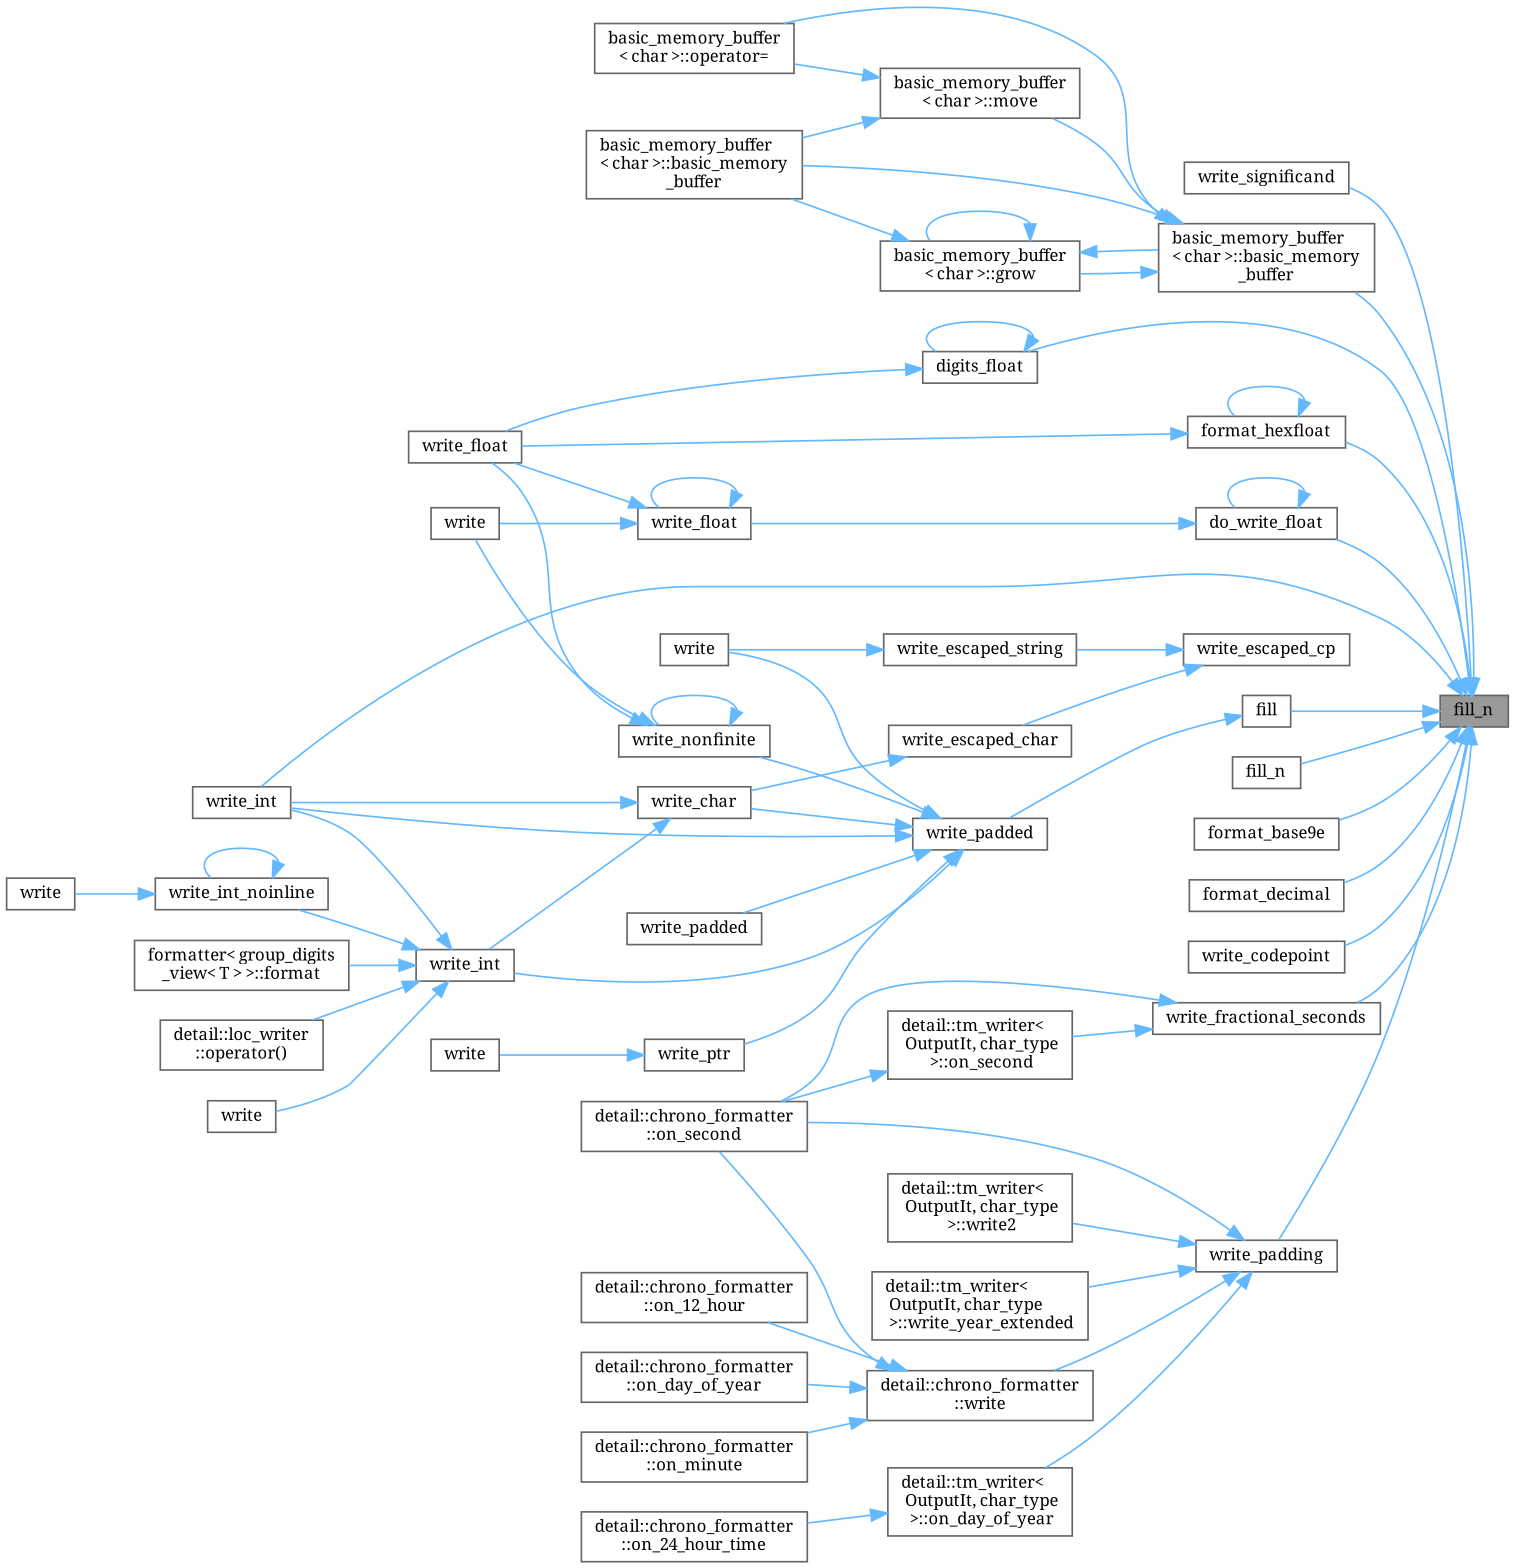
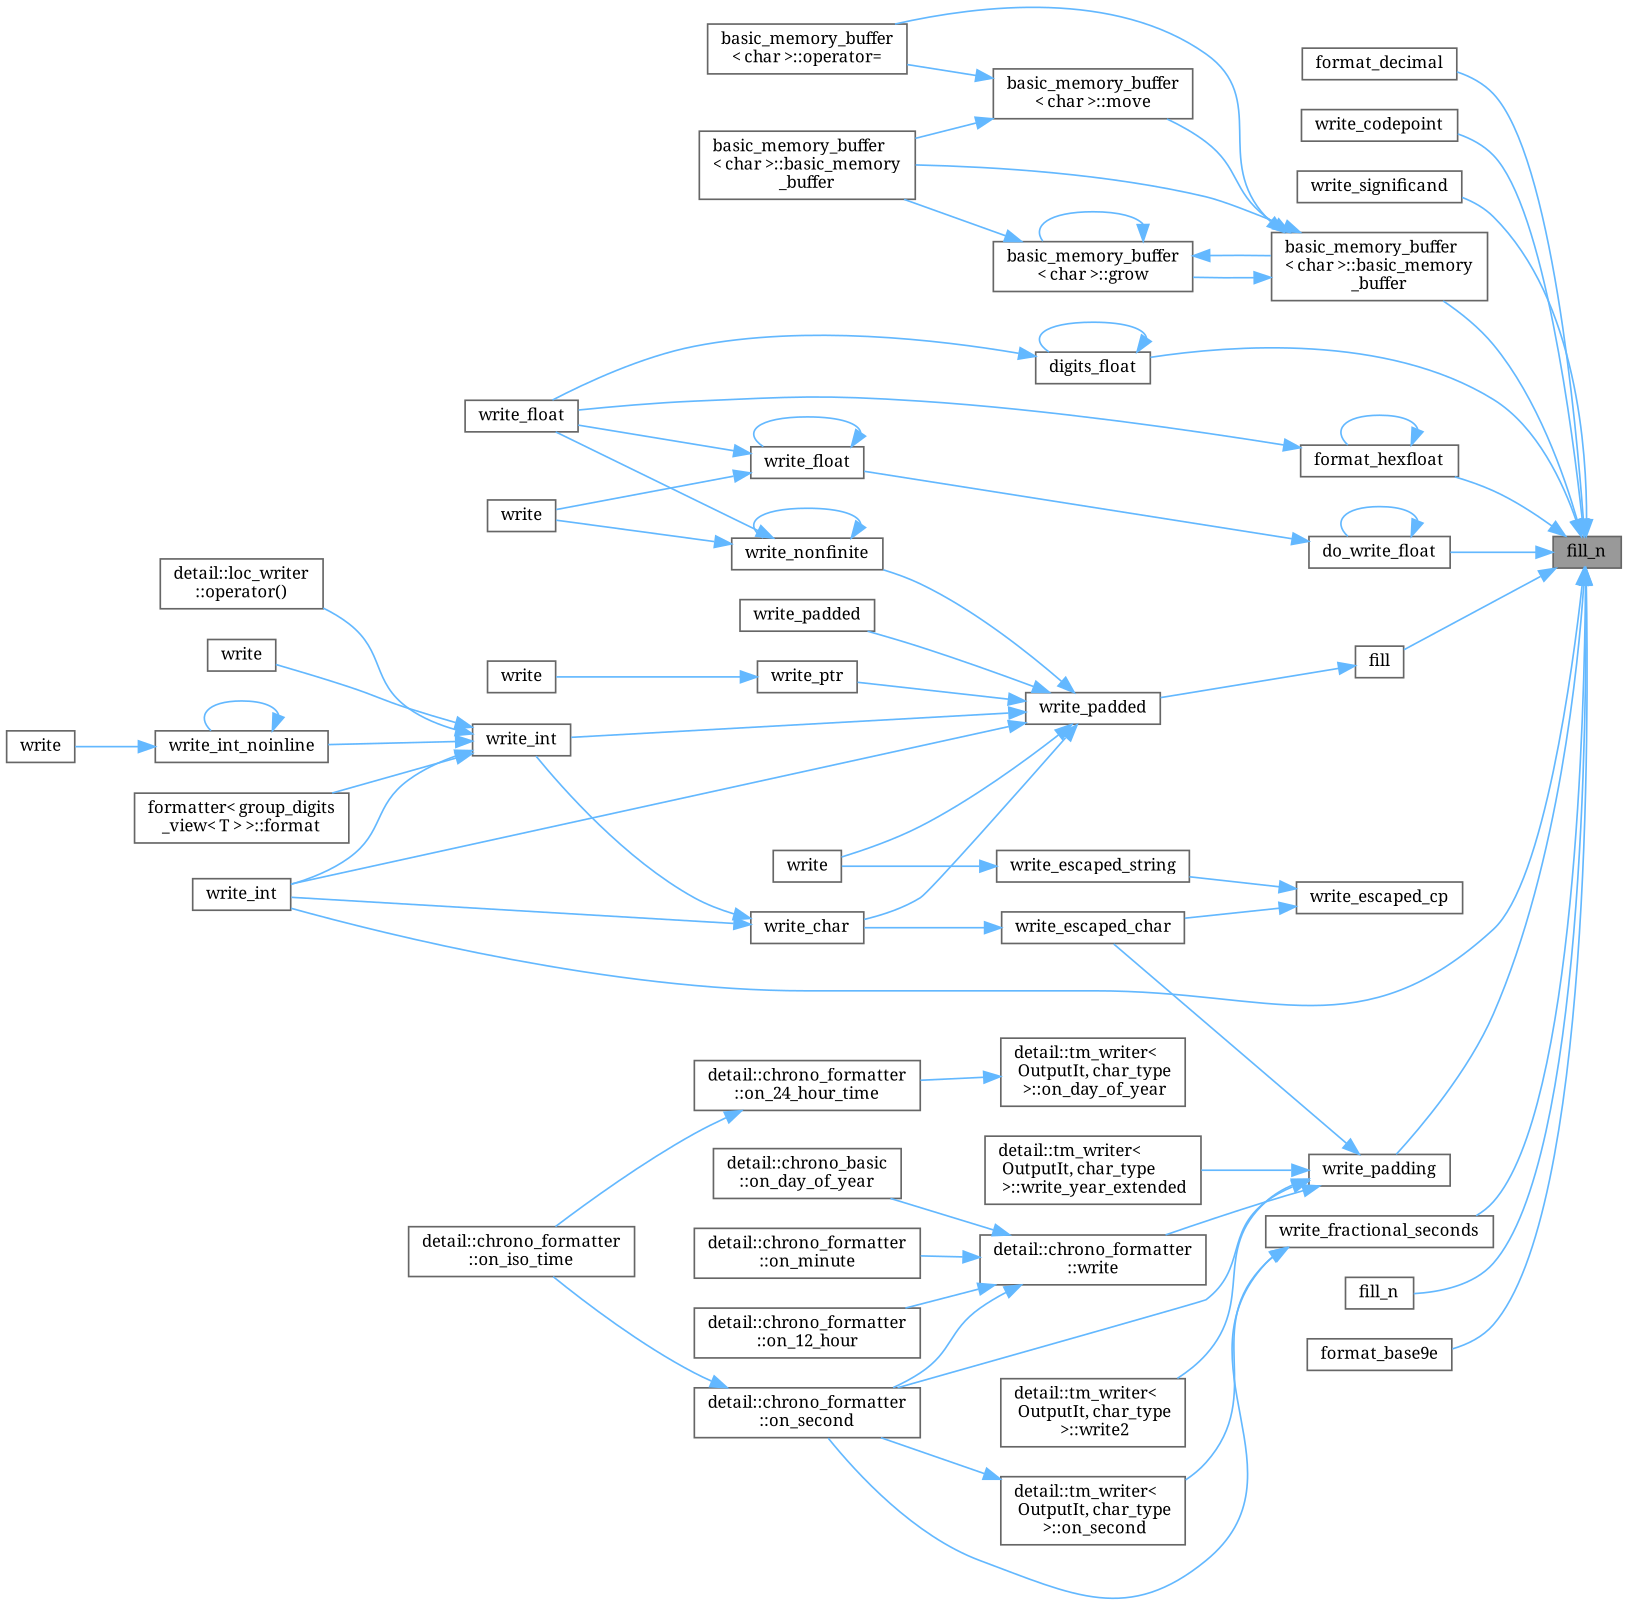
node "detail::chrono_formatter ::on_iso_time": added
node "detail::chrono_formatter ::on_day_of_year": label "detail::chrono_formatter ::on_day_of_year" -> "detail::chrono_basic ::on_day_of_year"
edge "detail::tm_writer< OutputIt, char_type >::on_day_of_year" -> "write_padding": now "write_escaped_char" -> "write_padding"
